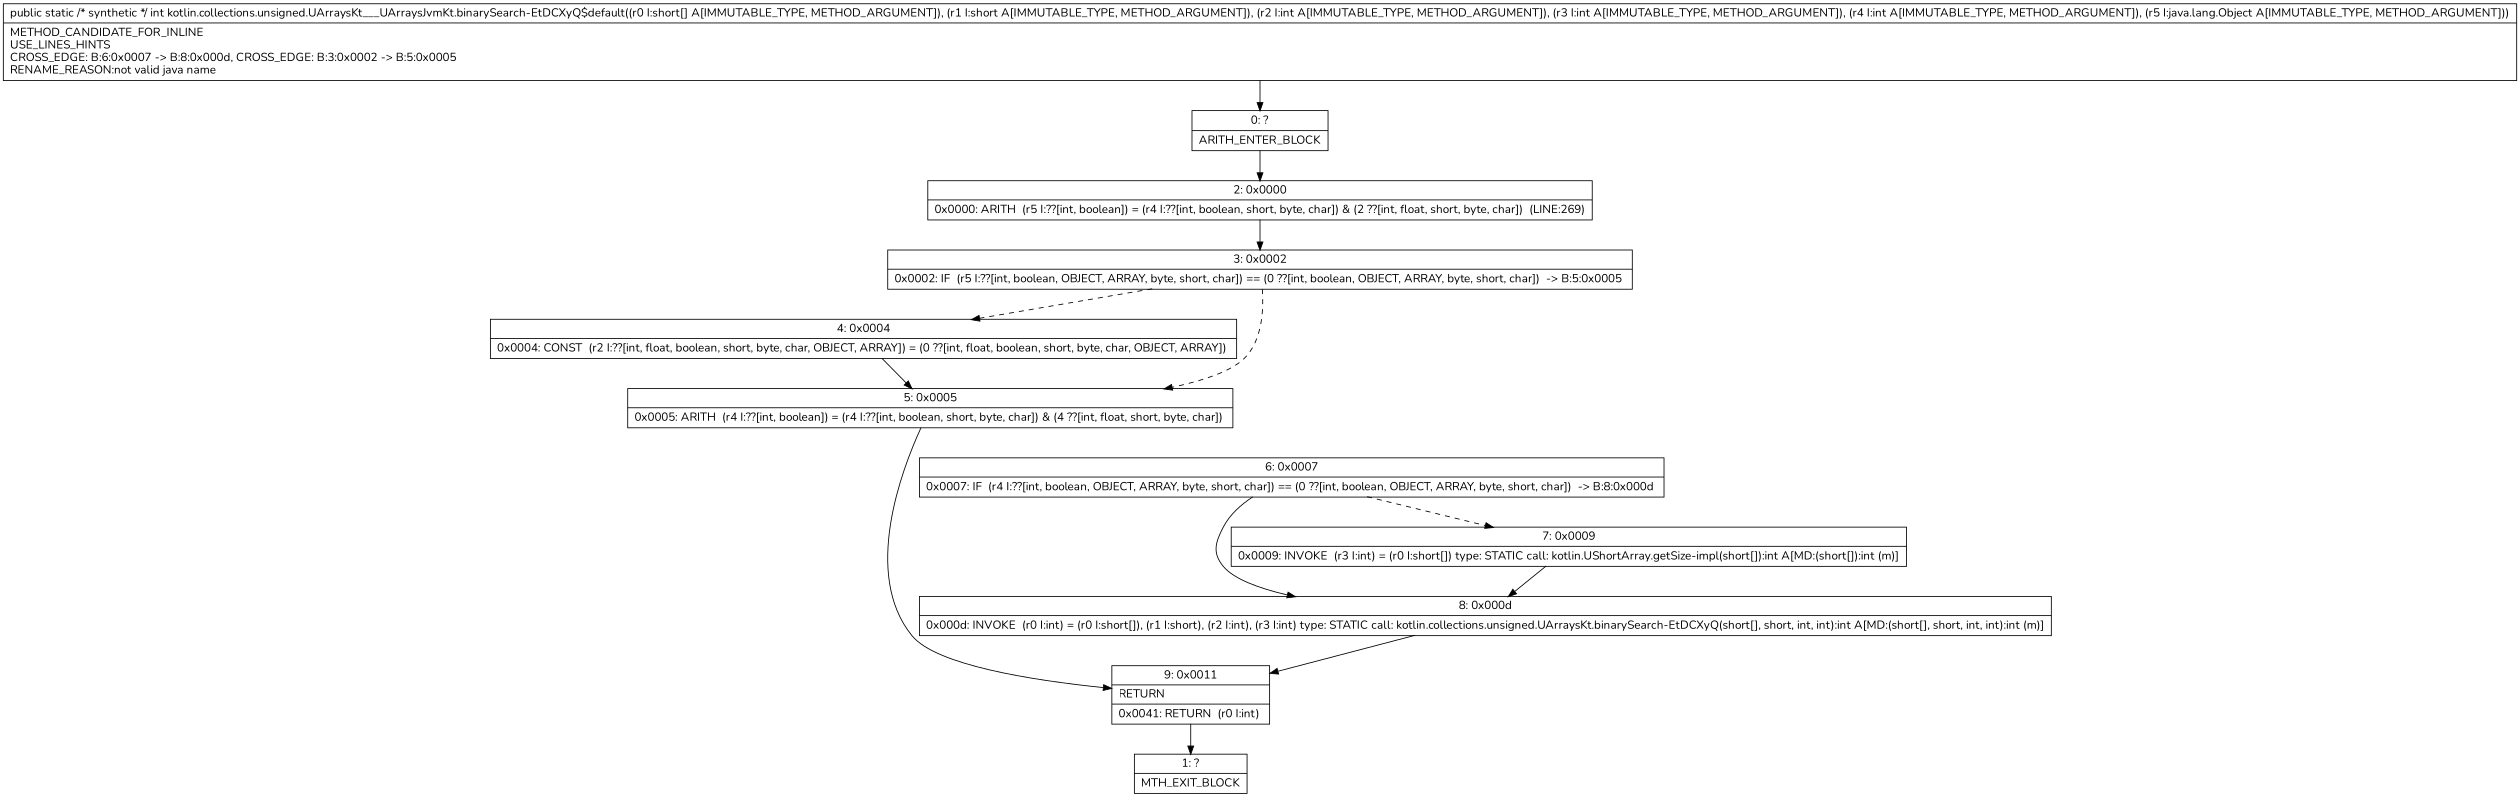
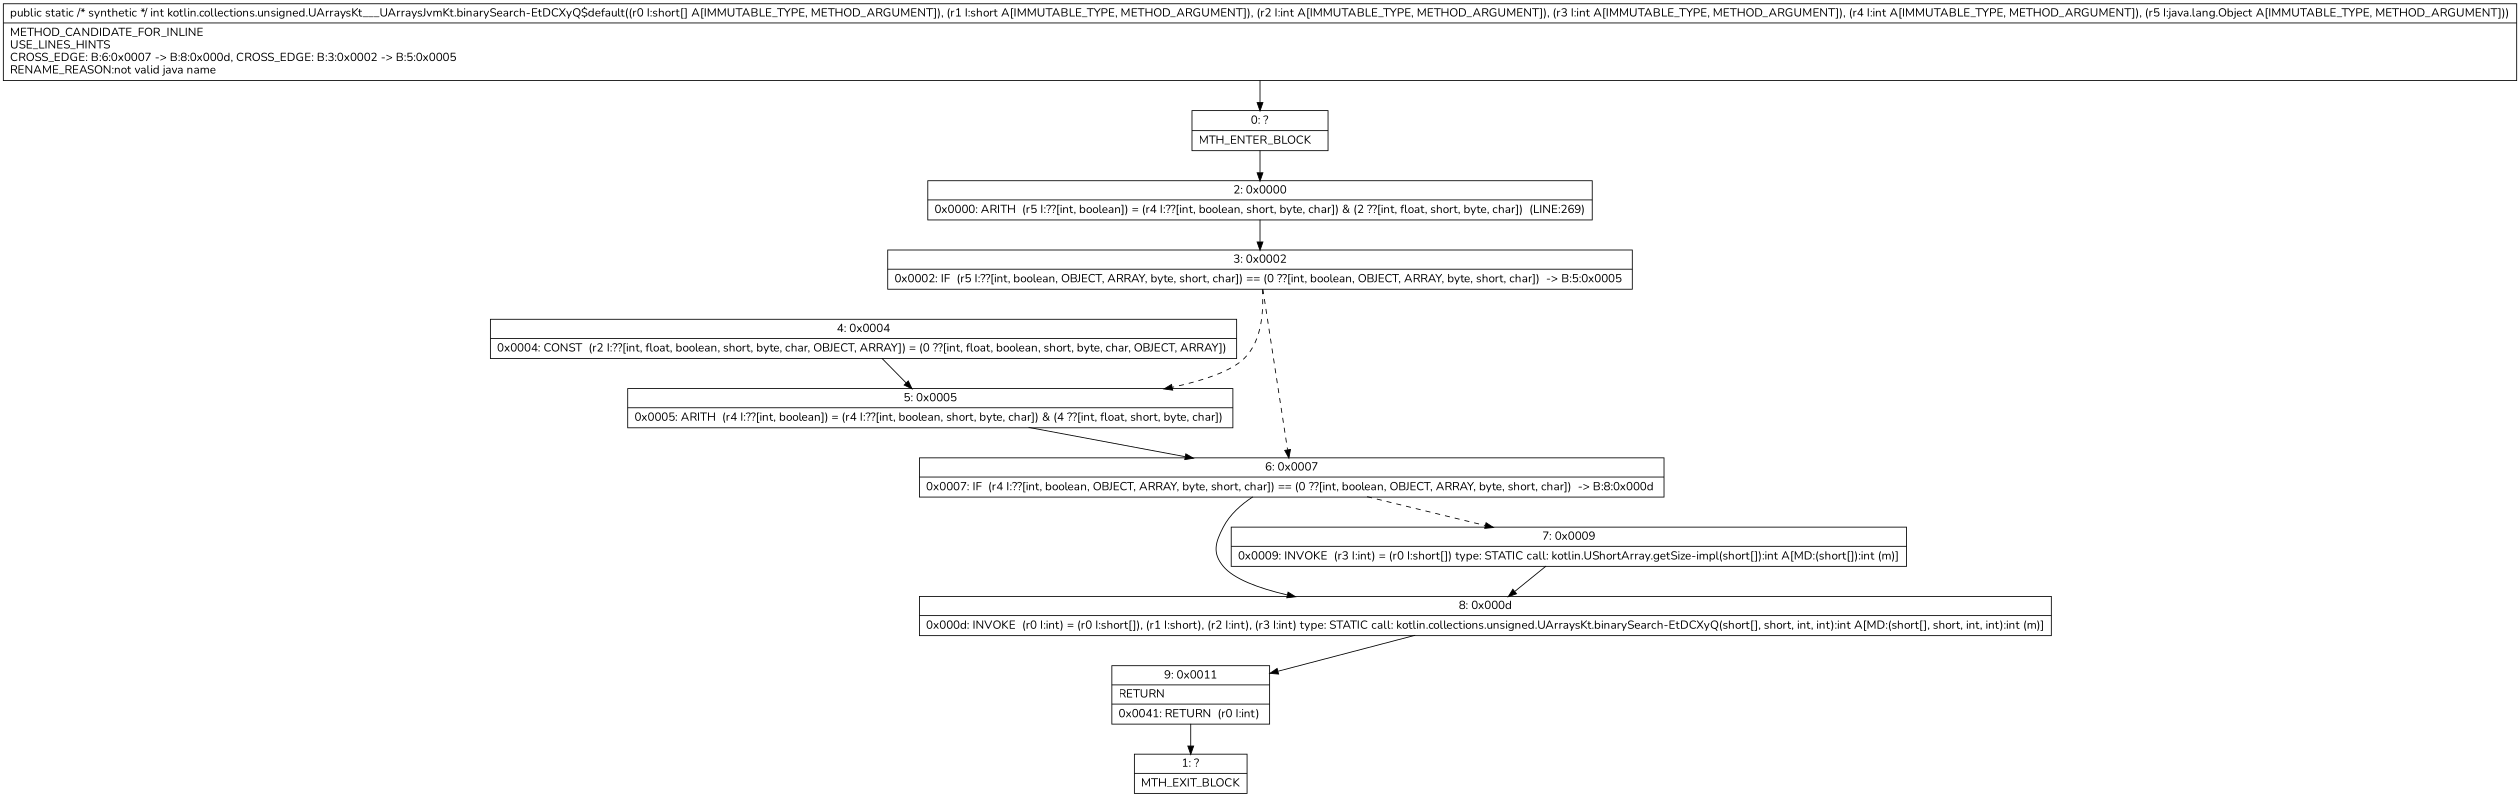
node "0: ?": text "ARITH_ENTER_BLOCK" -> "MTH_ENTER_BLOCK"
edge "3: 0x0002" -> "4: 0x0004": now "3: 0x0002" -> "6: 0x0007"
edge "5: 0x0005" -> "9: 0x0011": now "5: 0x0005" -> "6: 0x0007"
